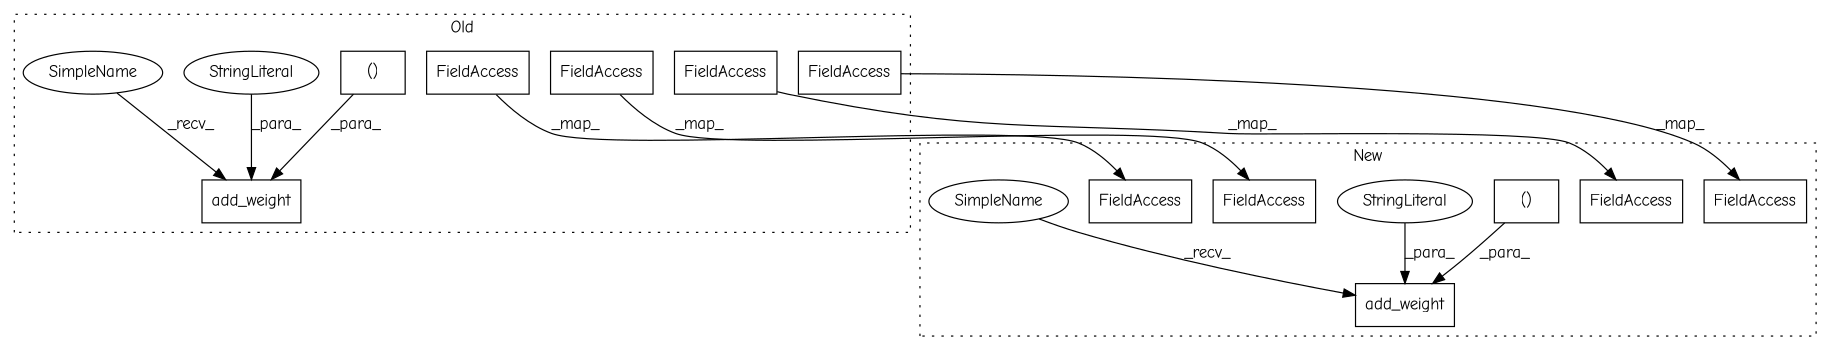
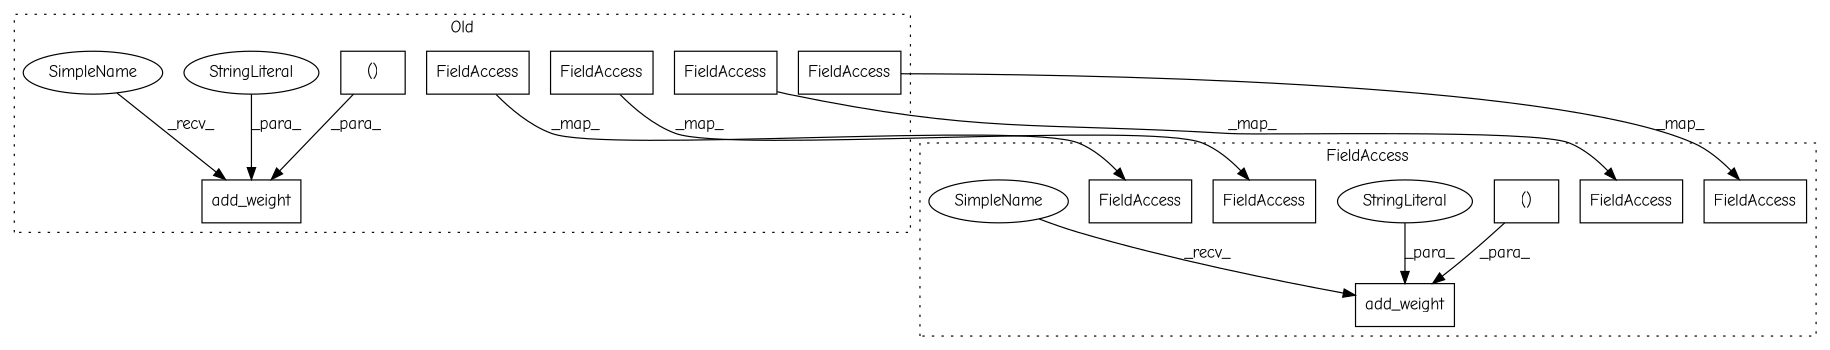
cluster "New": label "New" -> "FieldAccess"
